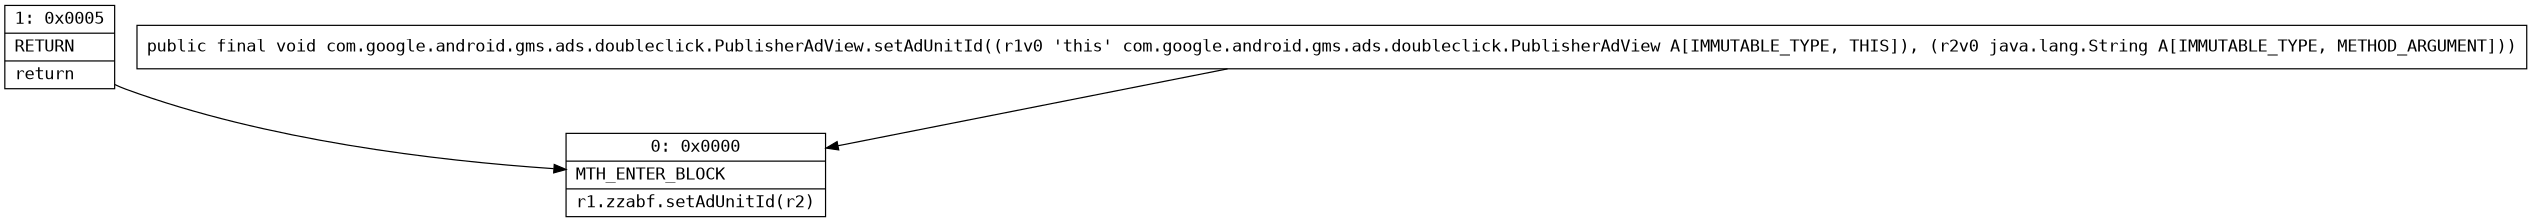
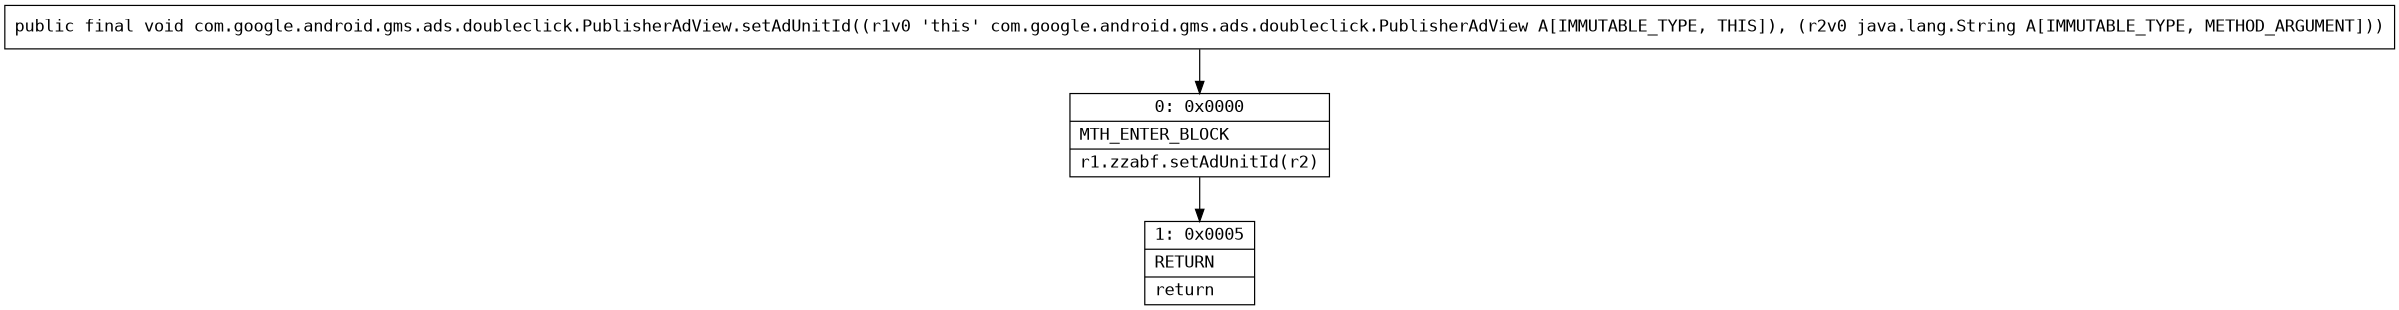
edge "1: 0x0005" -> "0: 0x0000": reversed
